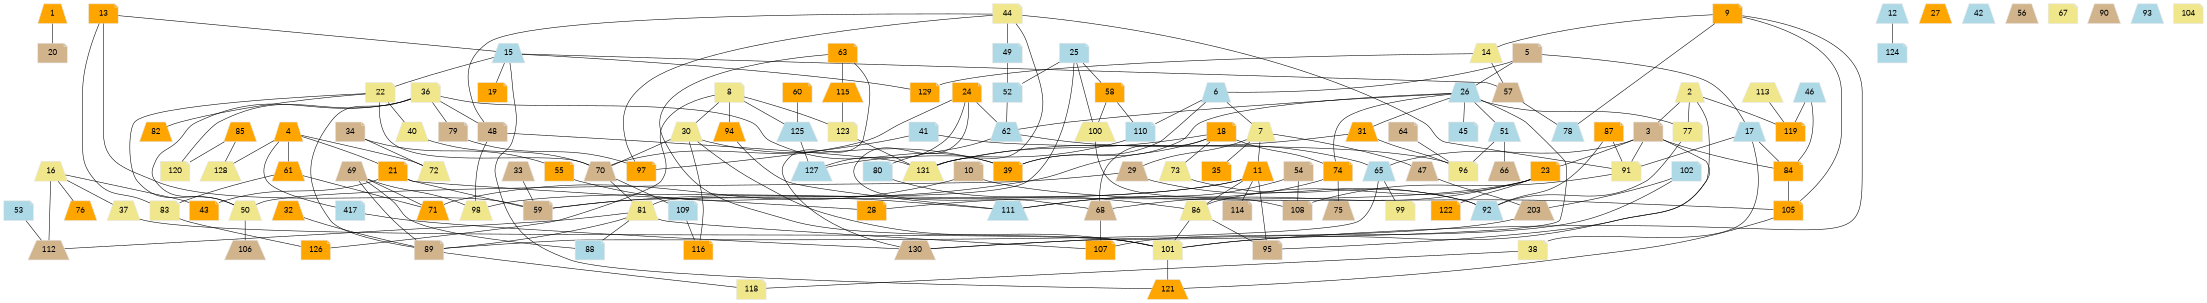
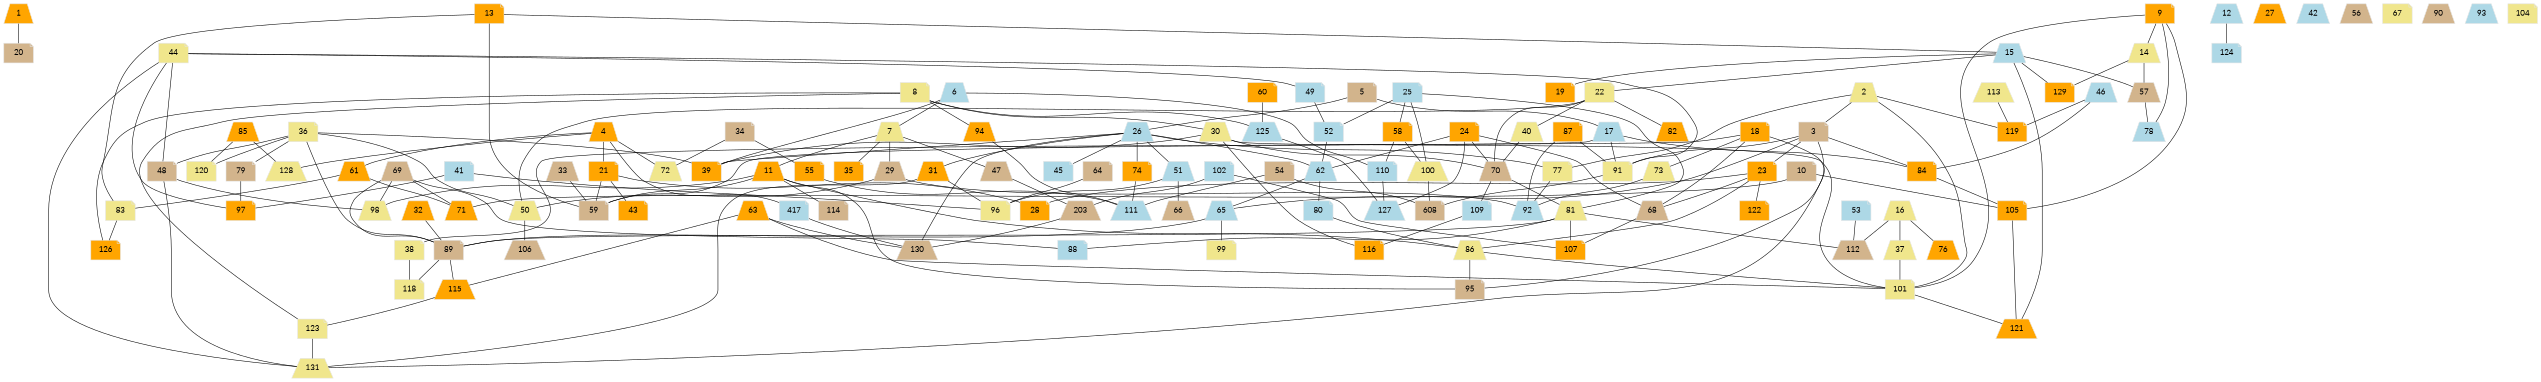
node "63": shape note -> trapezium
edge "5" -- "6": removed
edge "18" -- "74": removed
edge "16" -- "43": removed
node "108": label "108" -> "608"
node "75": removed
edge "89" -- "115": added
